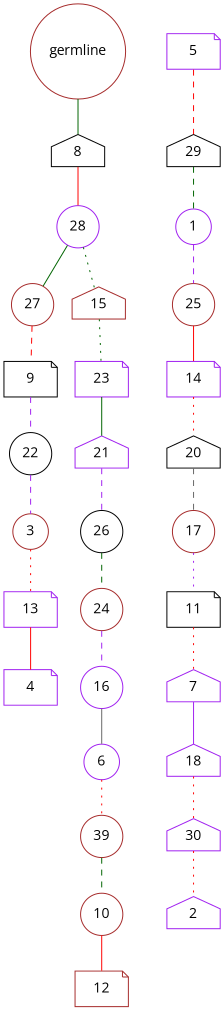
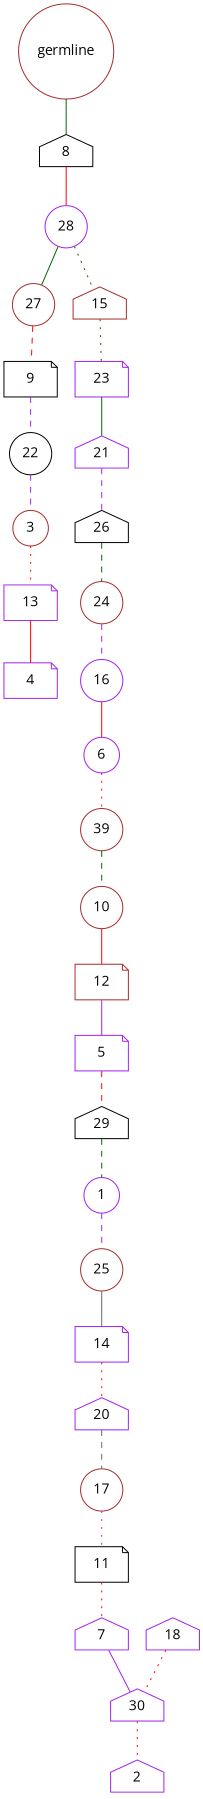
edge "25" -- "14": color red -> gray40
node "20": color black -> purple
node "26": shape circle -> house
edge "7" -- "18": now "7" -- "30"
edge "16" -- "6": color gray40 -> red
edge "12" -- "5": added
